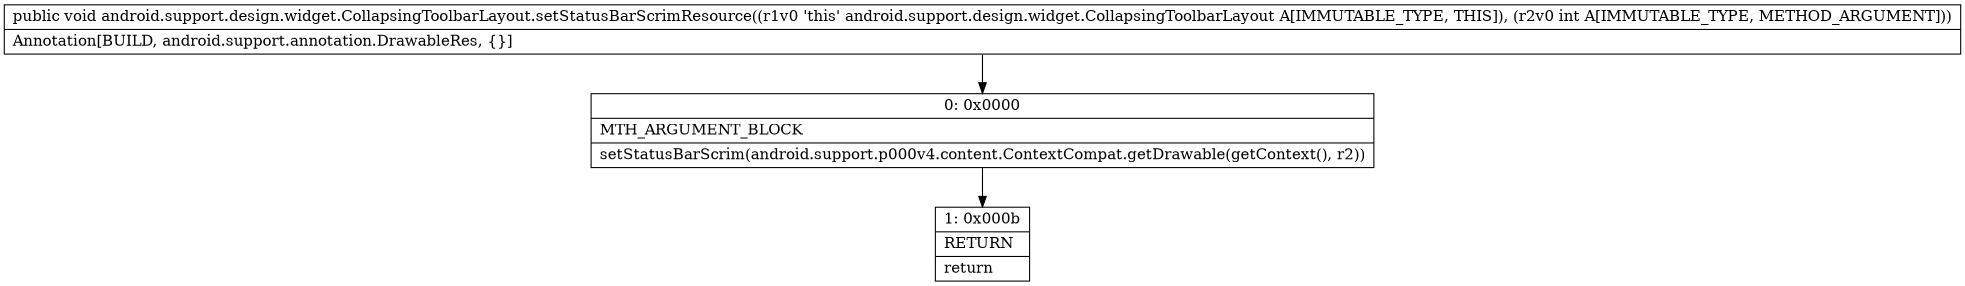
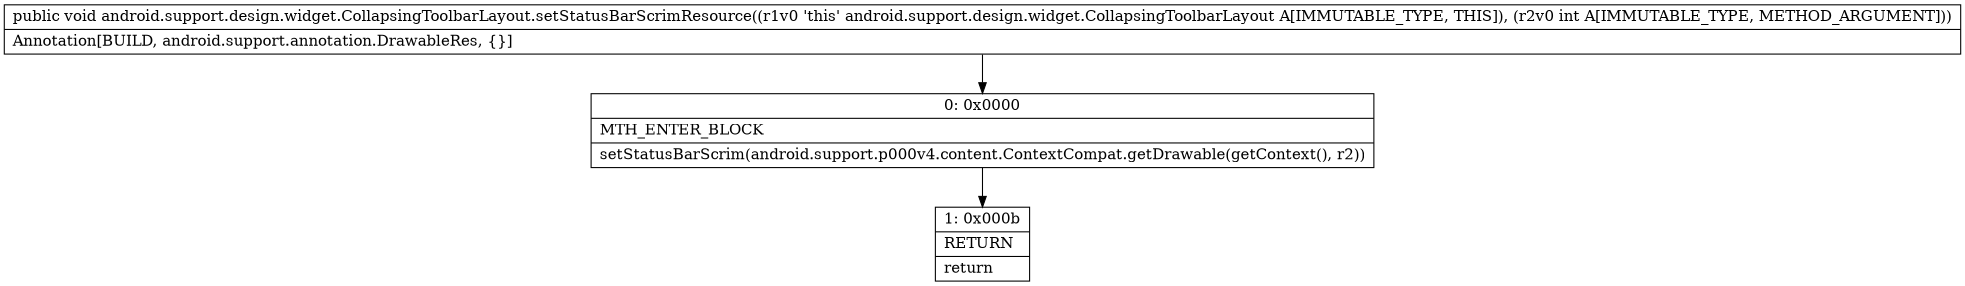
node "0: 0x0000": text "MTH_ARGUMENT_BLOCK" -> "MTH_ENTER_BLOCK"
